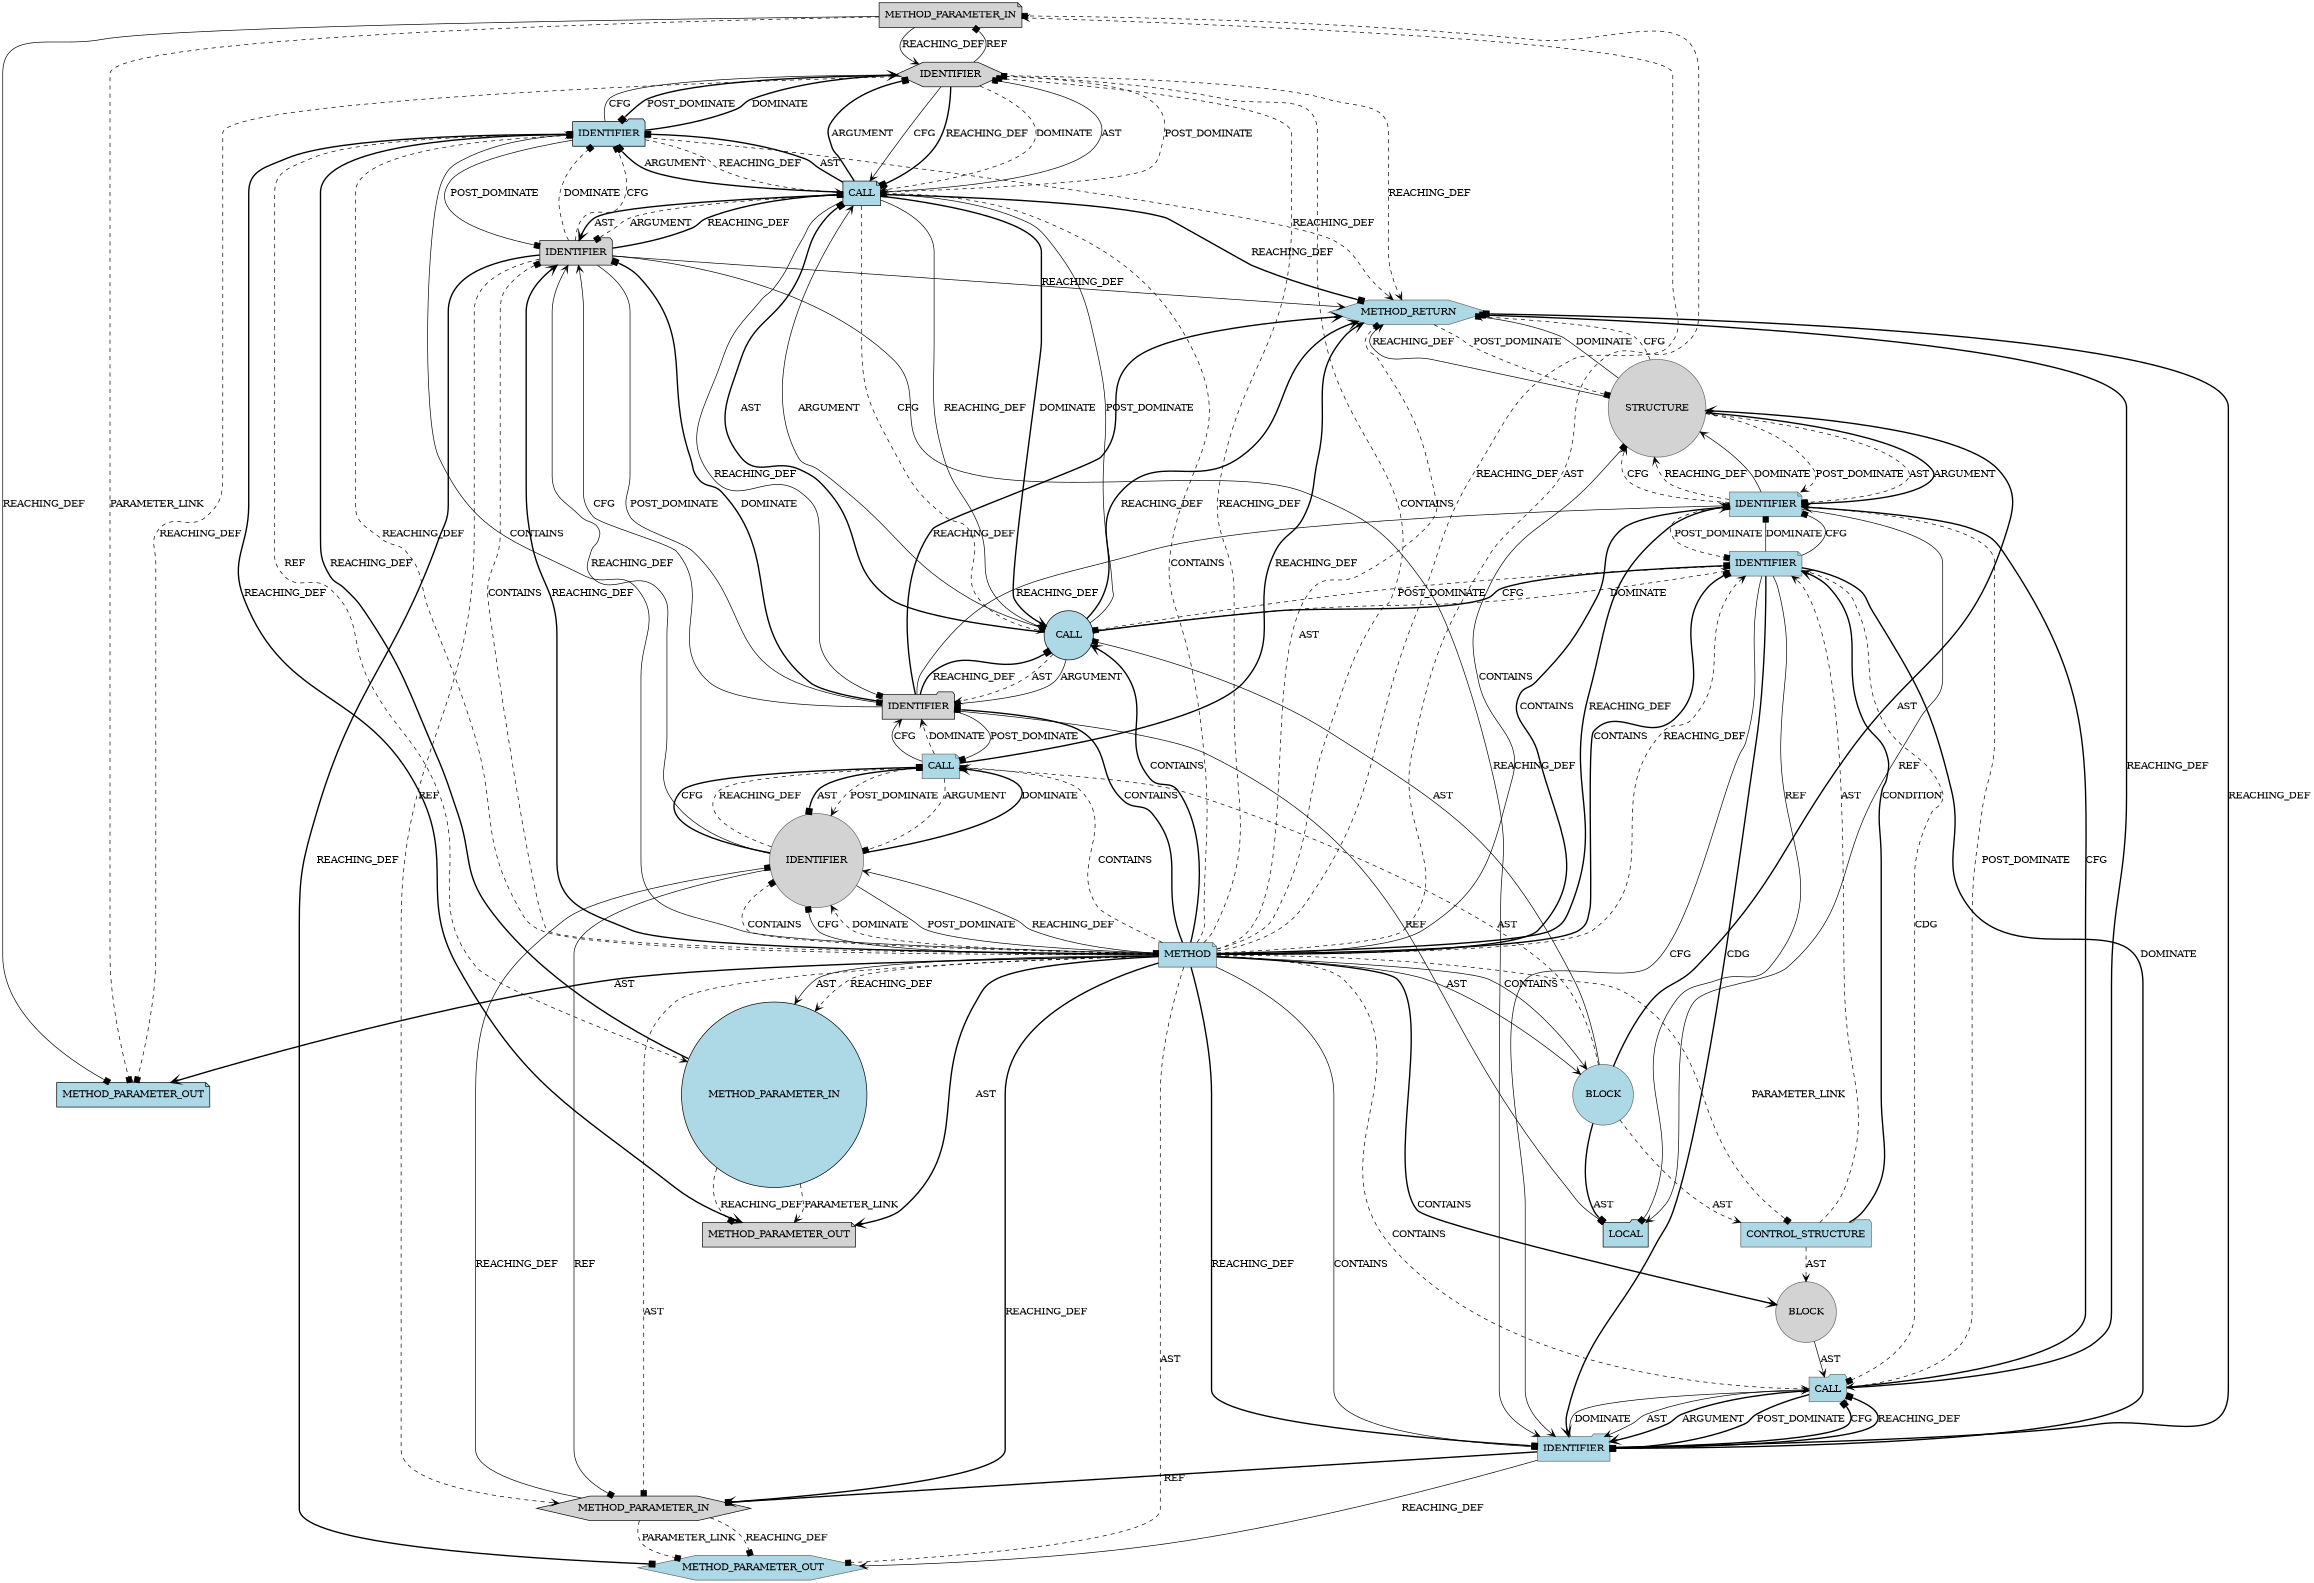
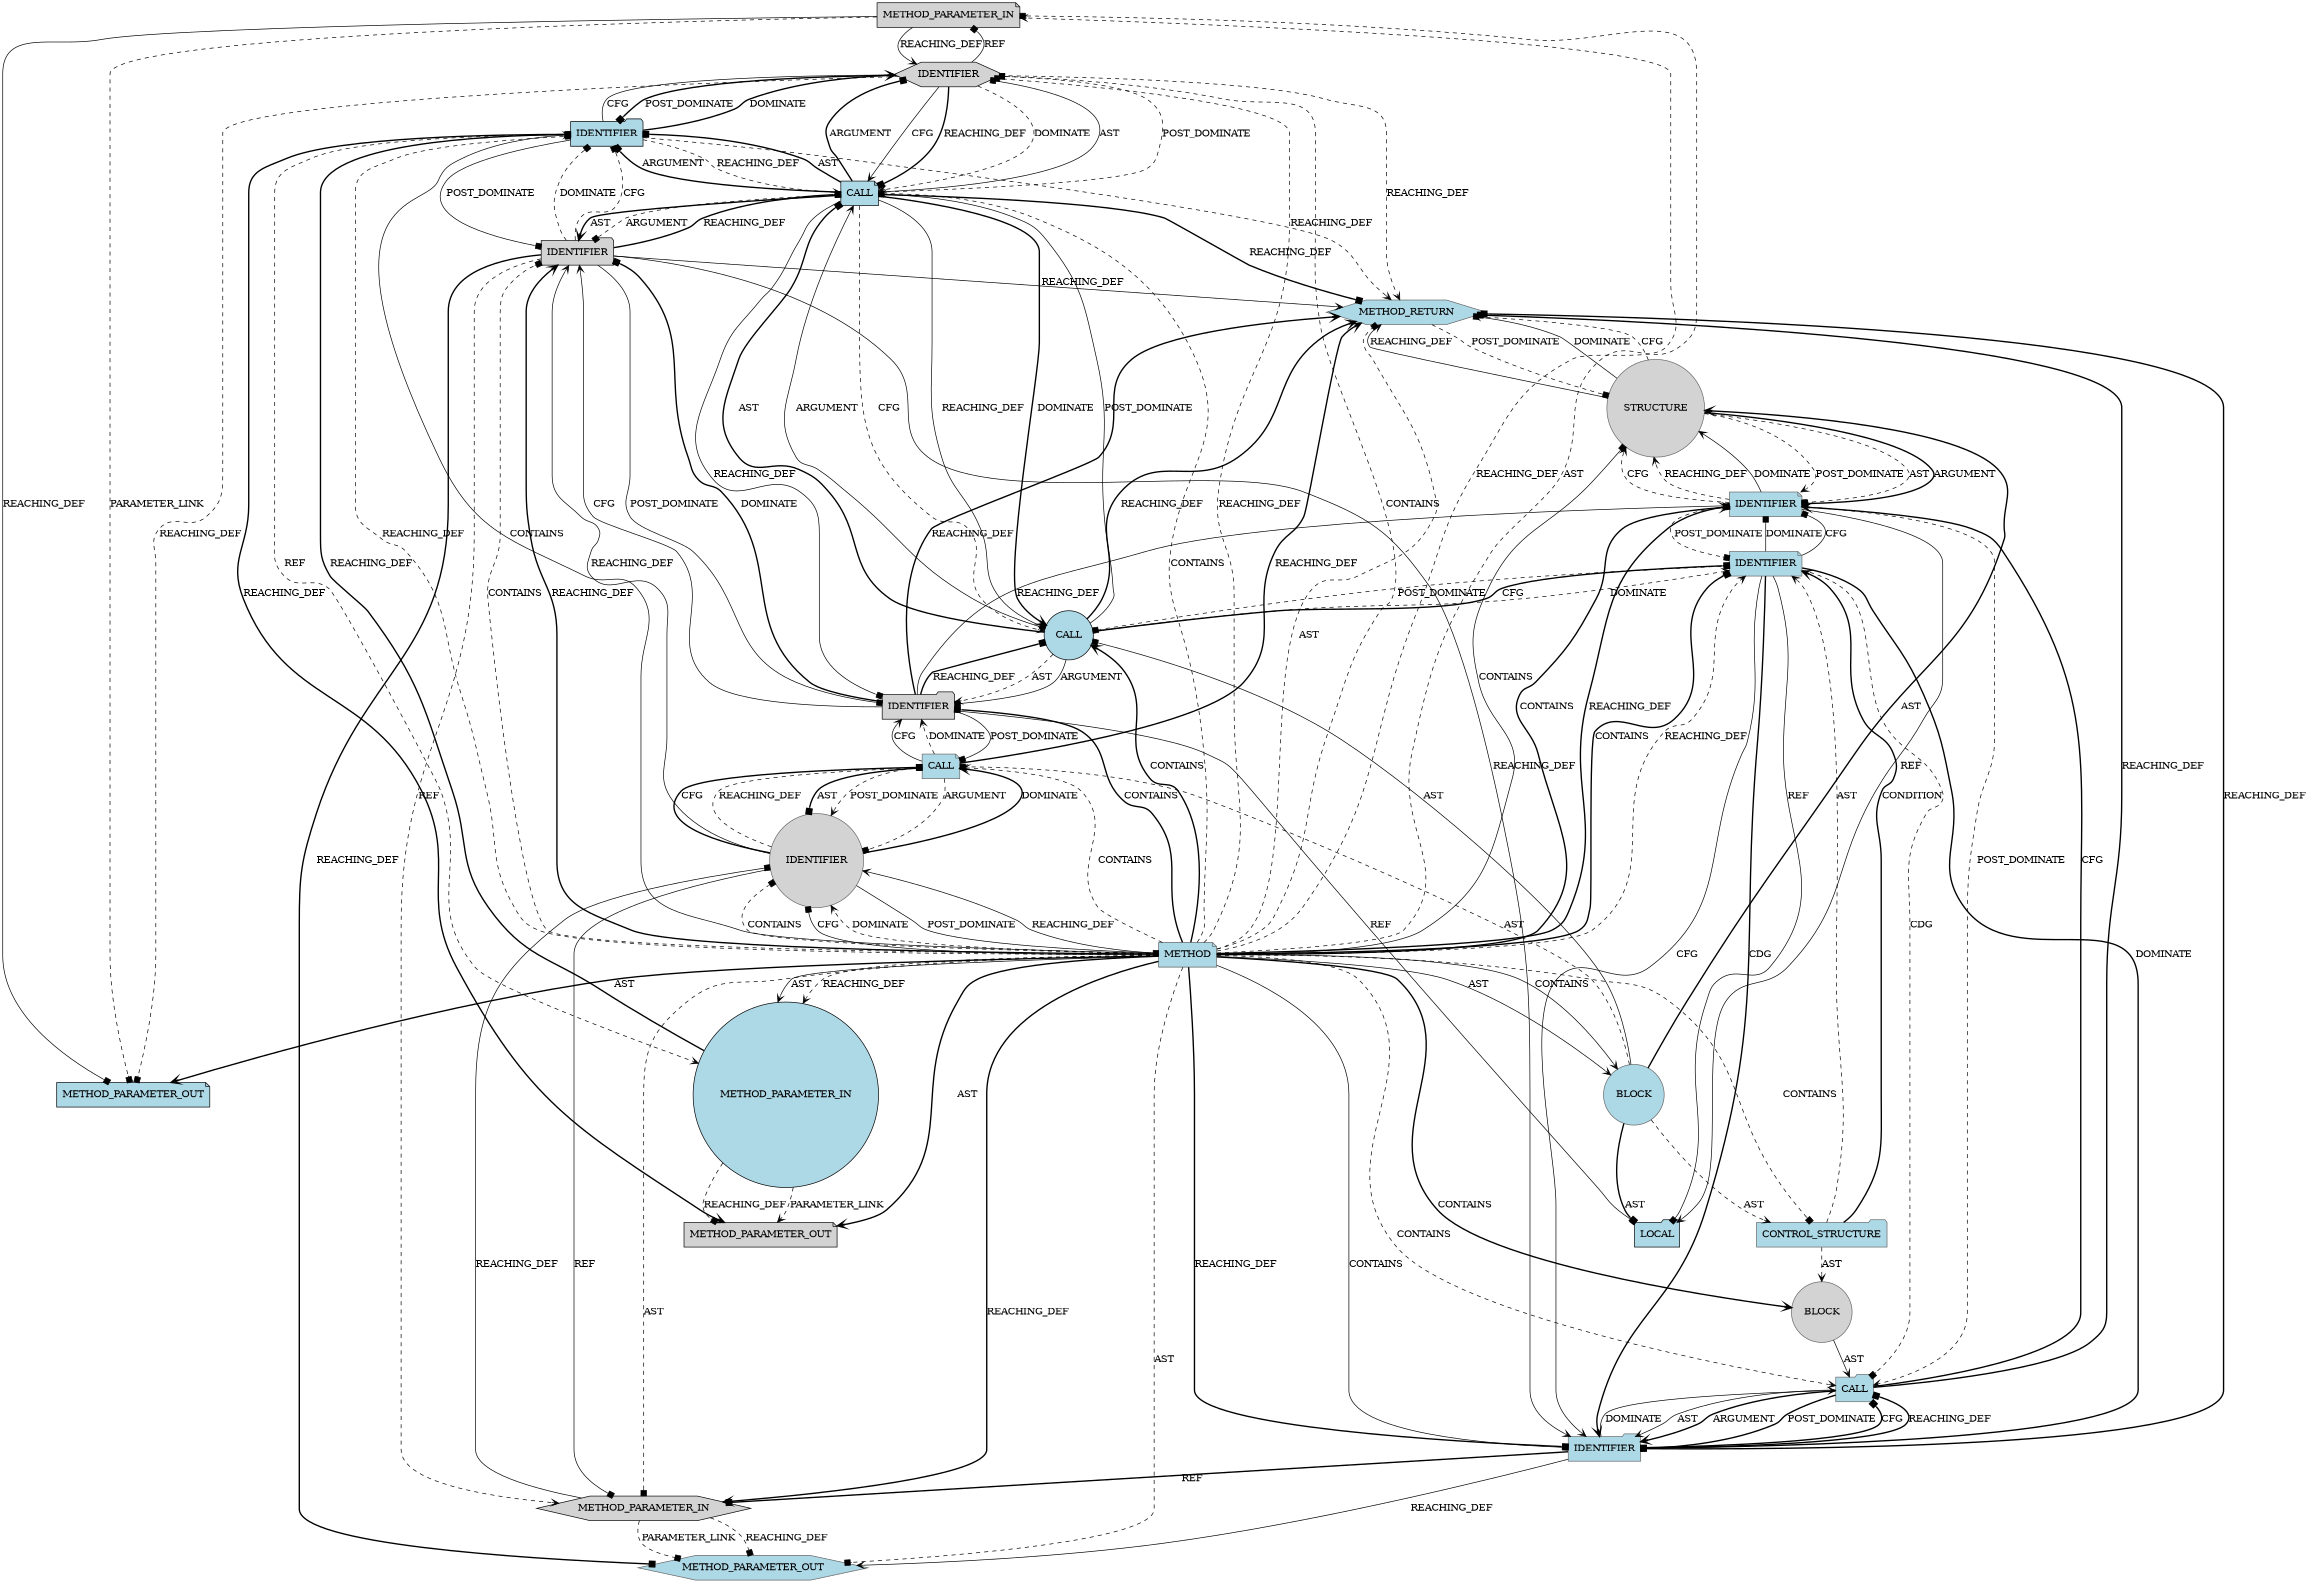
edge "METHOD" -> "CONTROL_STRUCTURE": label "PARAMETER_LINK" -> "CONTAINS"
